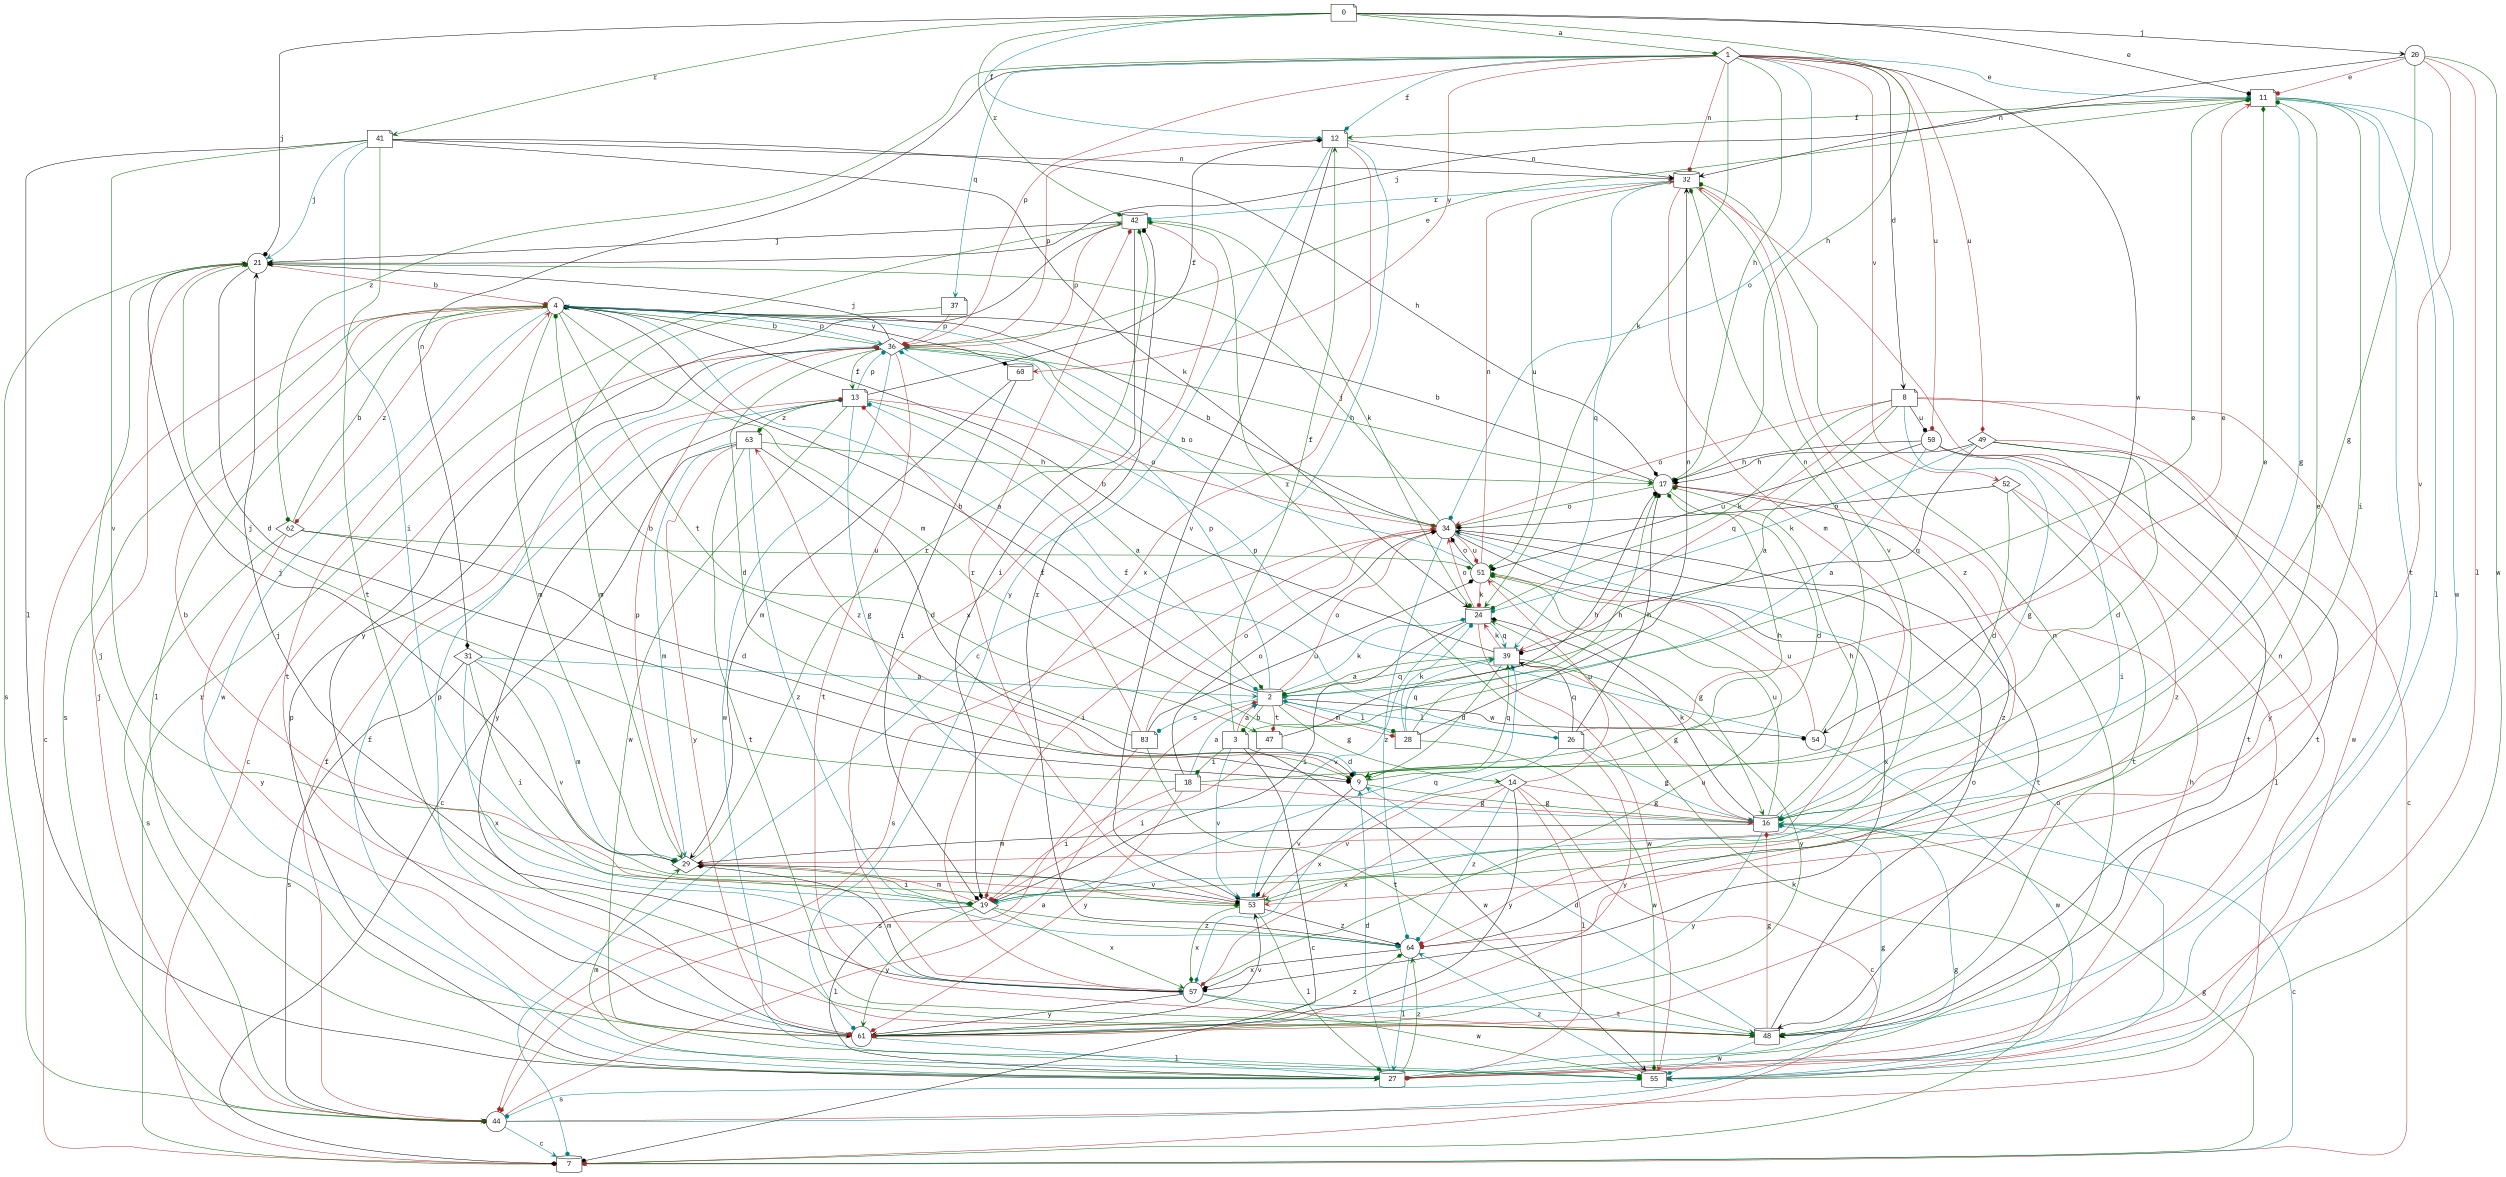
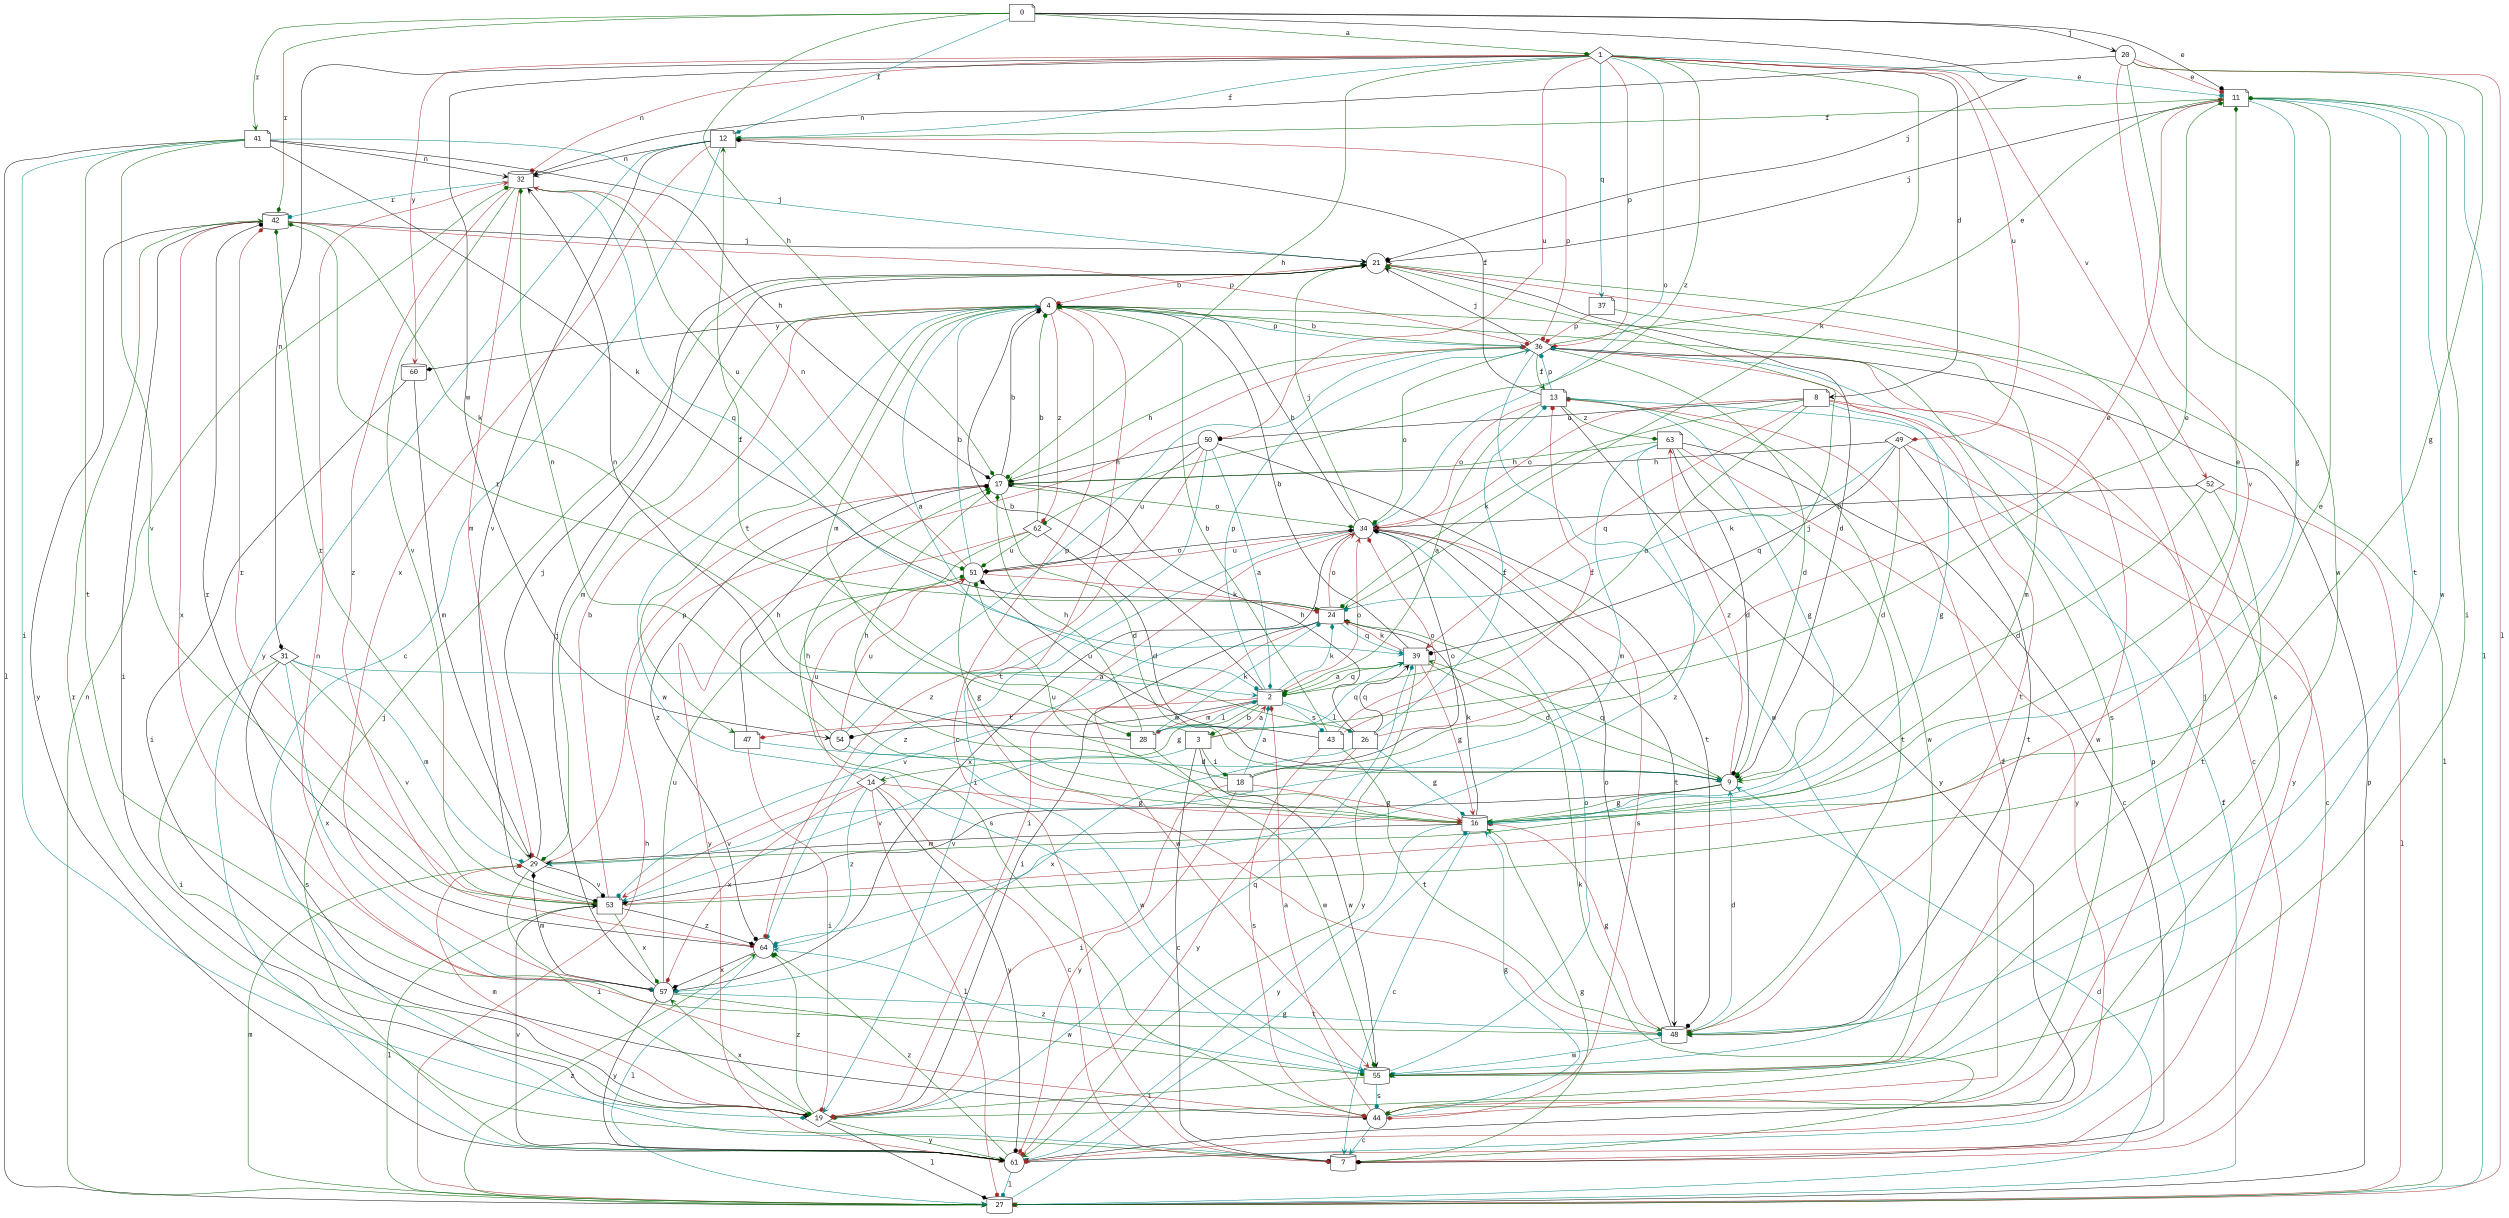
node "83": label "83" -> "43"
node "53": shape cylinder -> note
edge "55" -> "19": added, label "i"
